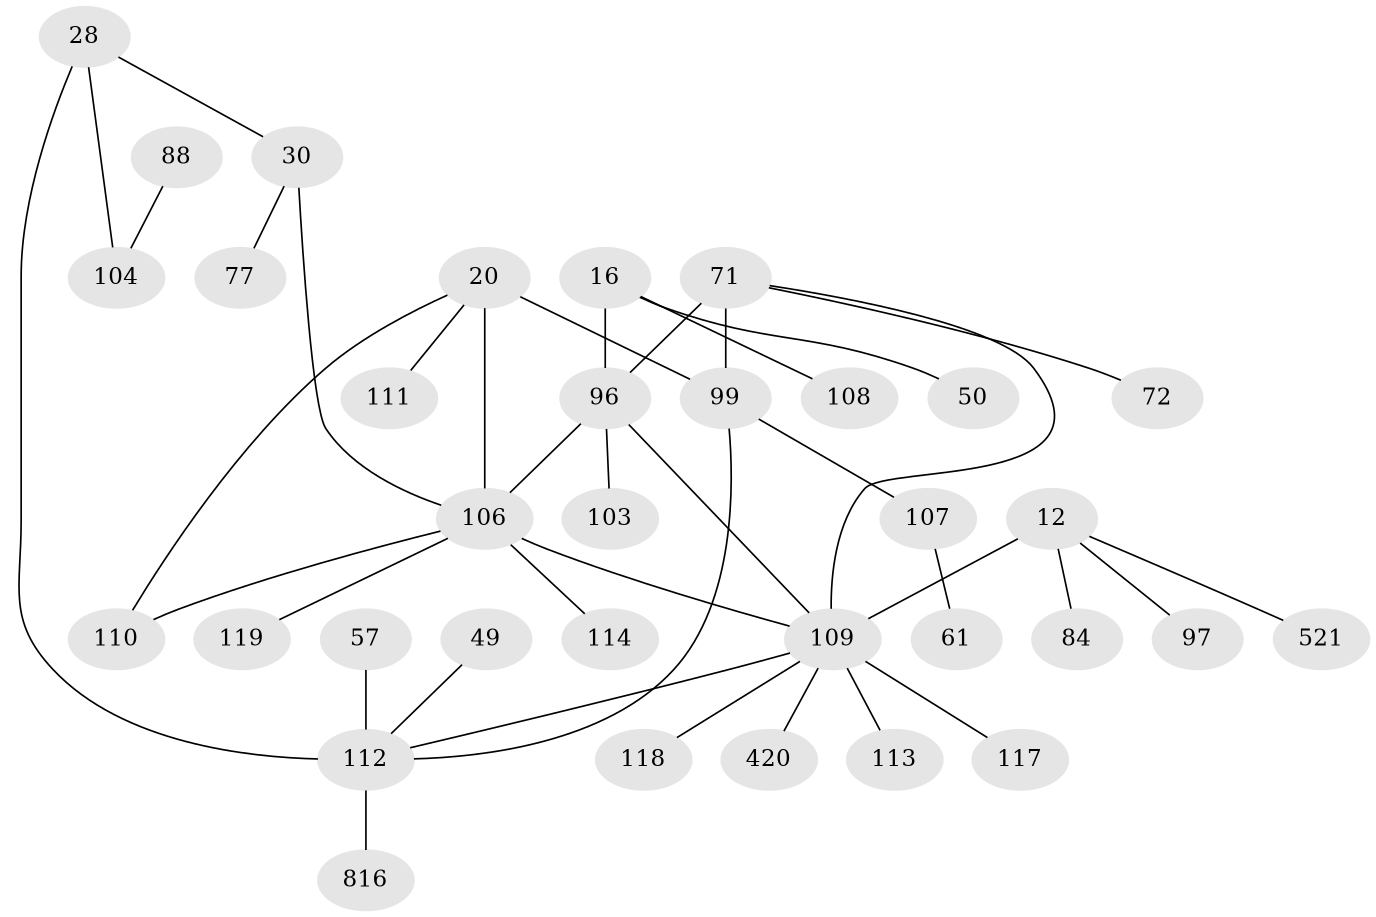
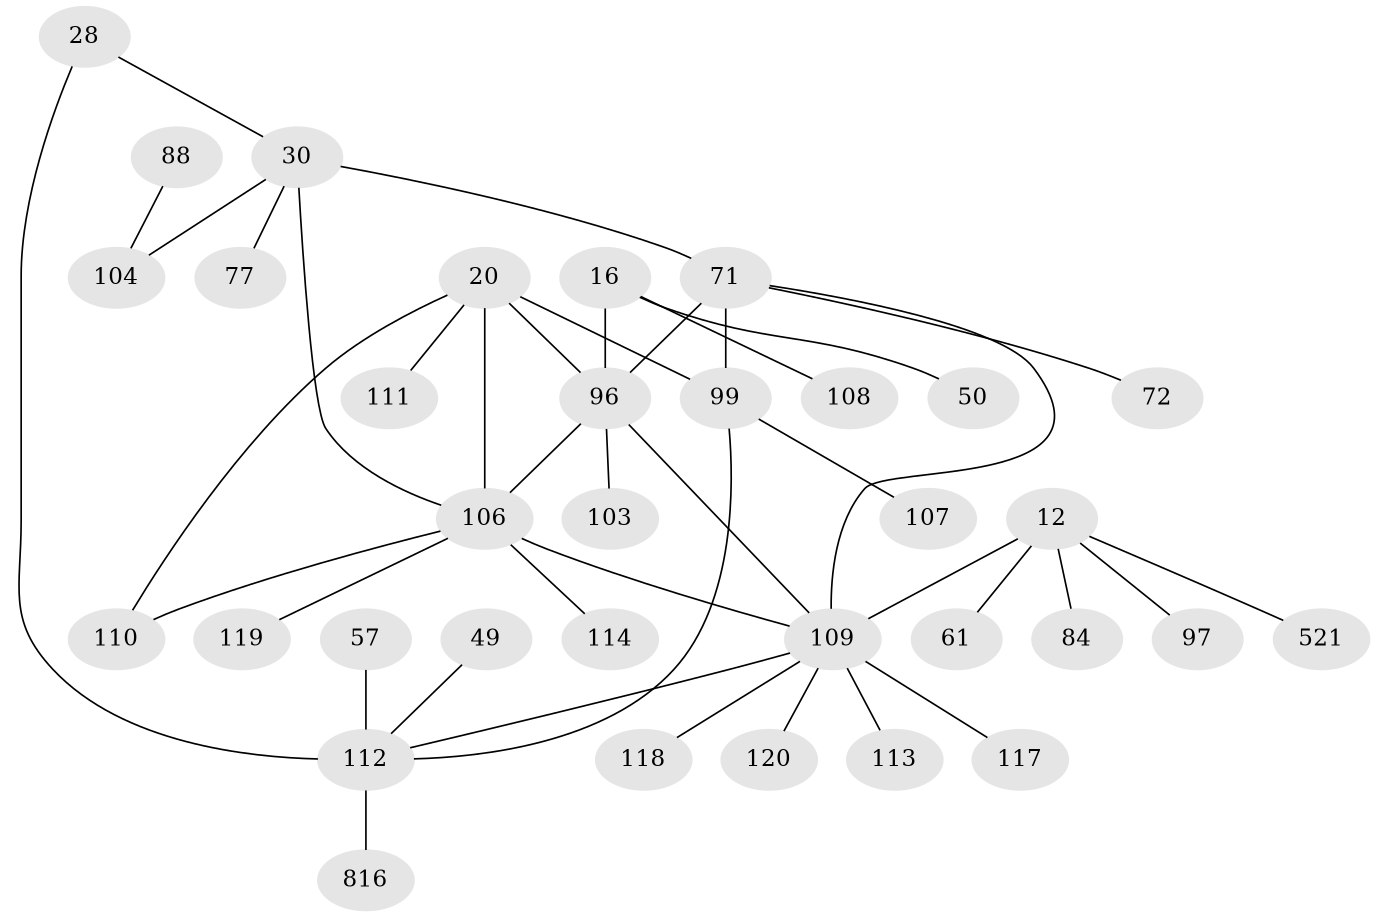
edge "28" -- "104": now "30" -- "104"
edge "30" -- "71": added
edge "20" -- "96": added
edge "107" -- "61": now "12" -- "61"
node "420": label "420" -> "120"
